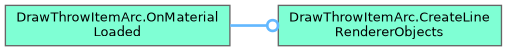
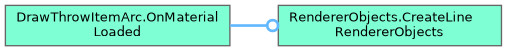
node "DrawThrowItemArc.CreateLine RendererObjects": label "DrawThrowItemArc.CreateLine RendererObjects" -> "RendererObjects.CreateLine RendererObjects"
